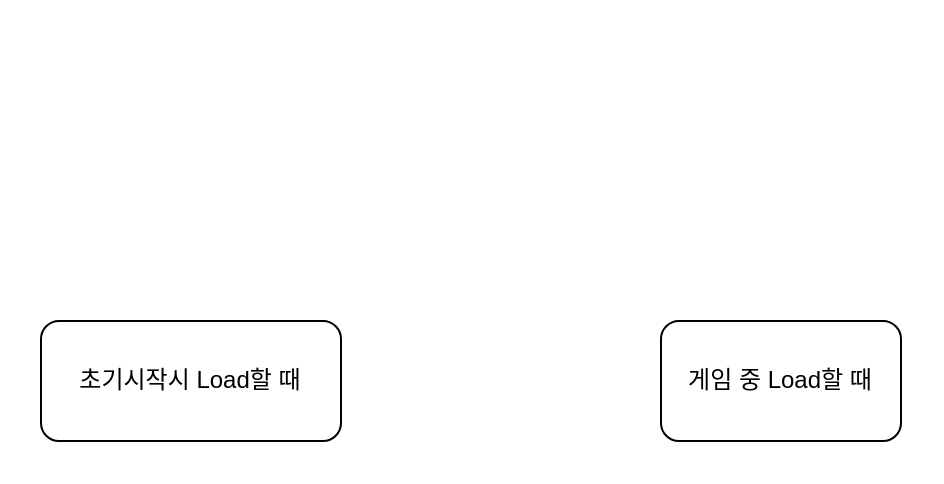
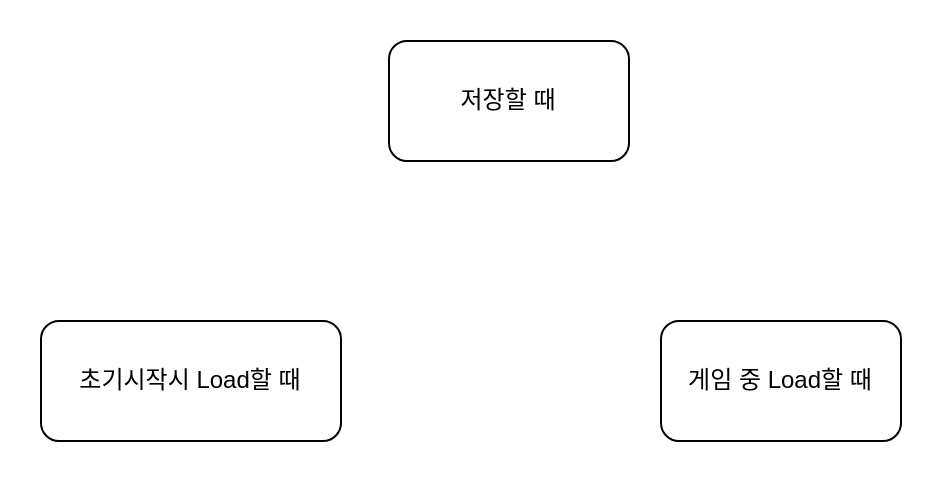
node "저장할 때": added
